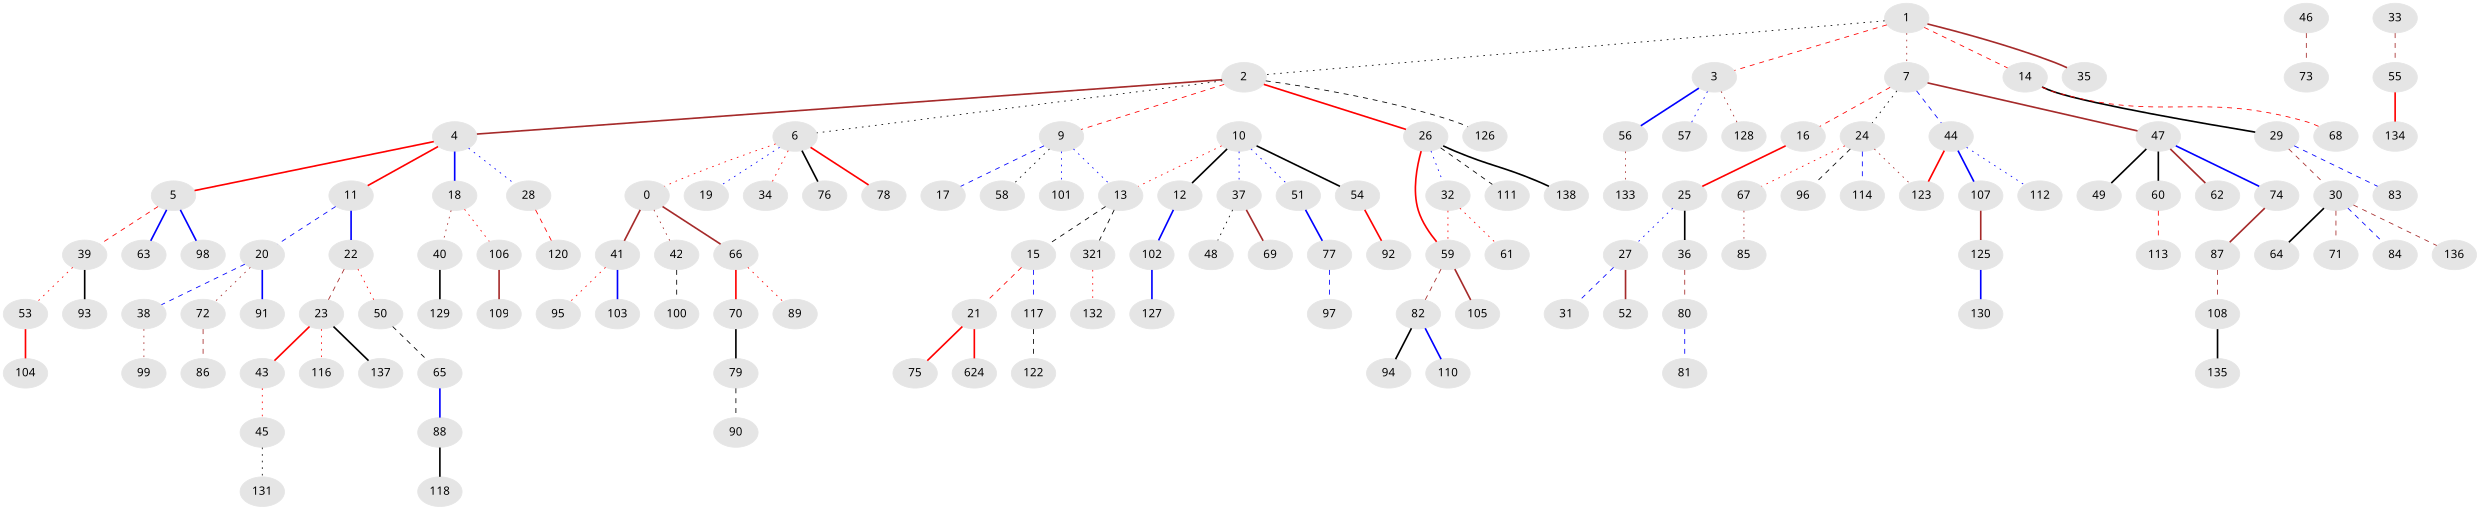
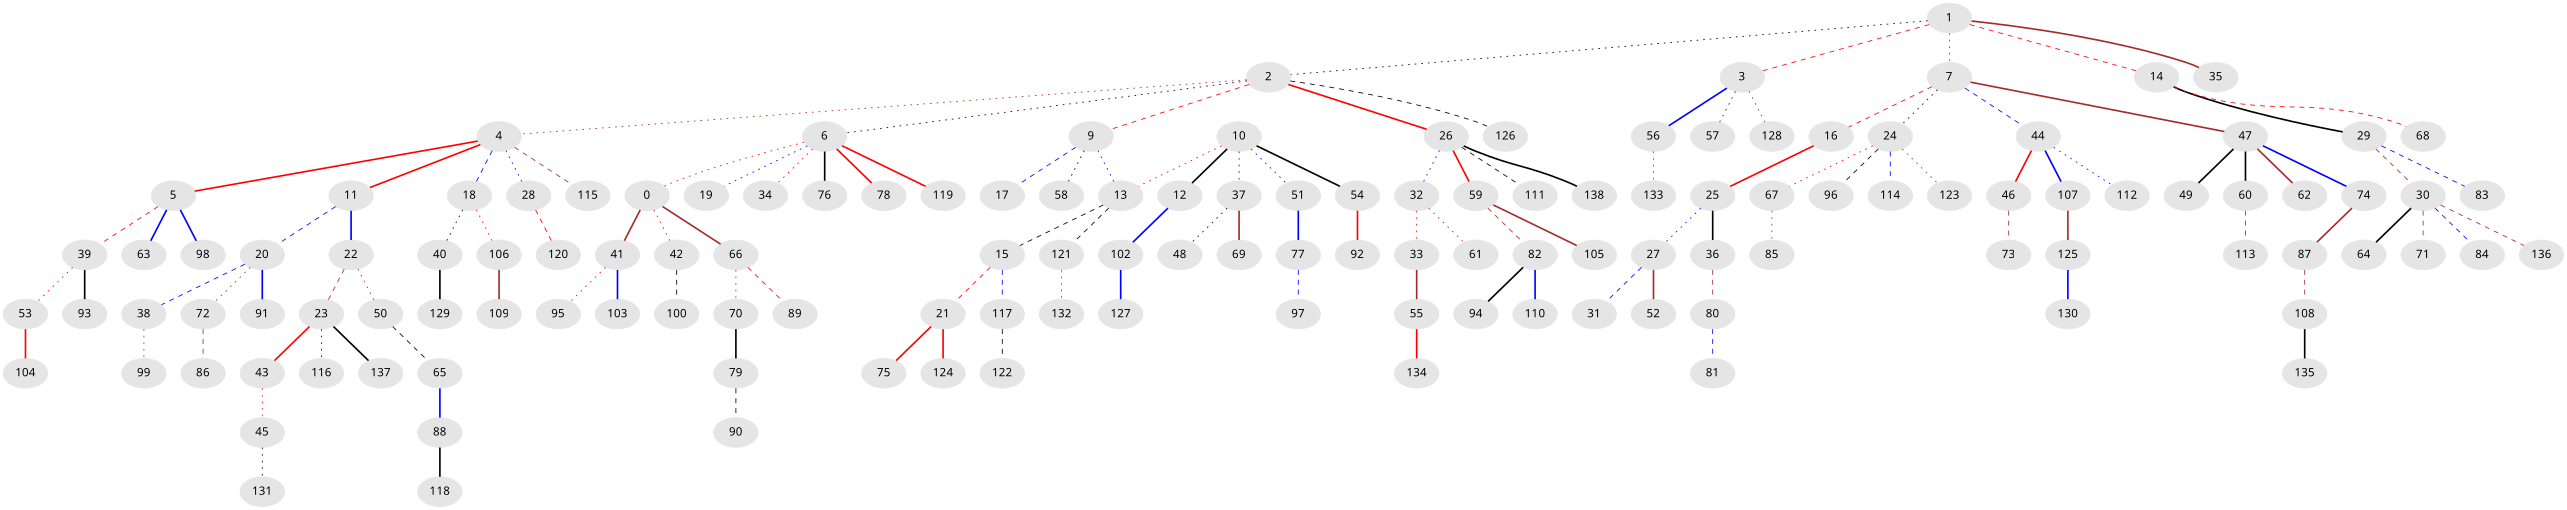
edge "33" -- "55": style dashed -> bold
edge "2" -- "4": style bold -> dotted
edge "4" -- "18": style bold -> dashed
edge "44" -- "123": now "44" -- "46"
node "115": added
node "119": added
node "101": removed
edge "18" -- "40": color brown -> black
edge "32" -- "59": now "32" -- "33"
node "321": label "321" -> "121"
edge "66" -- "89": style dotted -> dashed
edge "66" -- "70": style bold -> dotted
edge "23" -- "116": color red -> black
node "624": label "624" -> "124"
